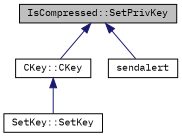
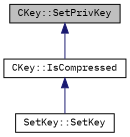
node "IsCompressed::SetPrivKey": label "IsCompressed::SetPrivKey" -> "CKey::SetPrivKey"
node "CKey::CKey": label "CKey::CKey" -> "CKey::IsCompressed"
node "sendalert": removed
